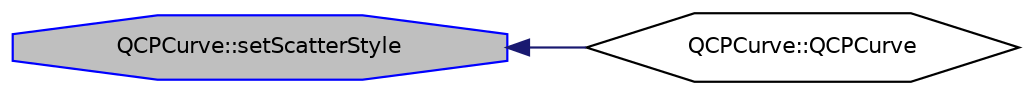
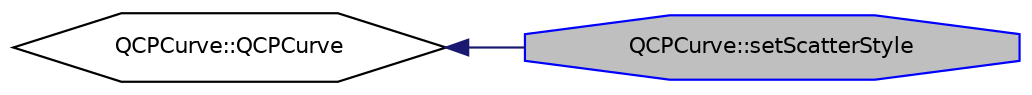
edge "QCPCurve::QCPCurve" -> "QCPCurve::setScatterStyle": reversed
